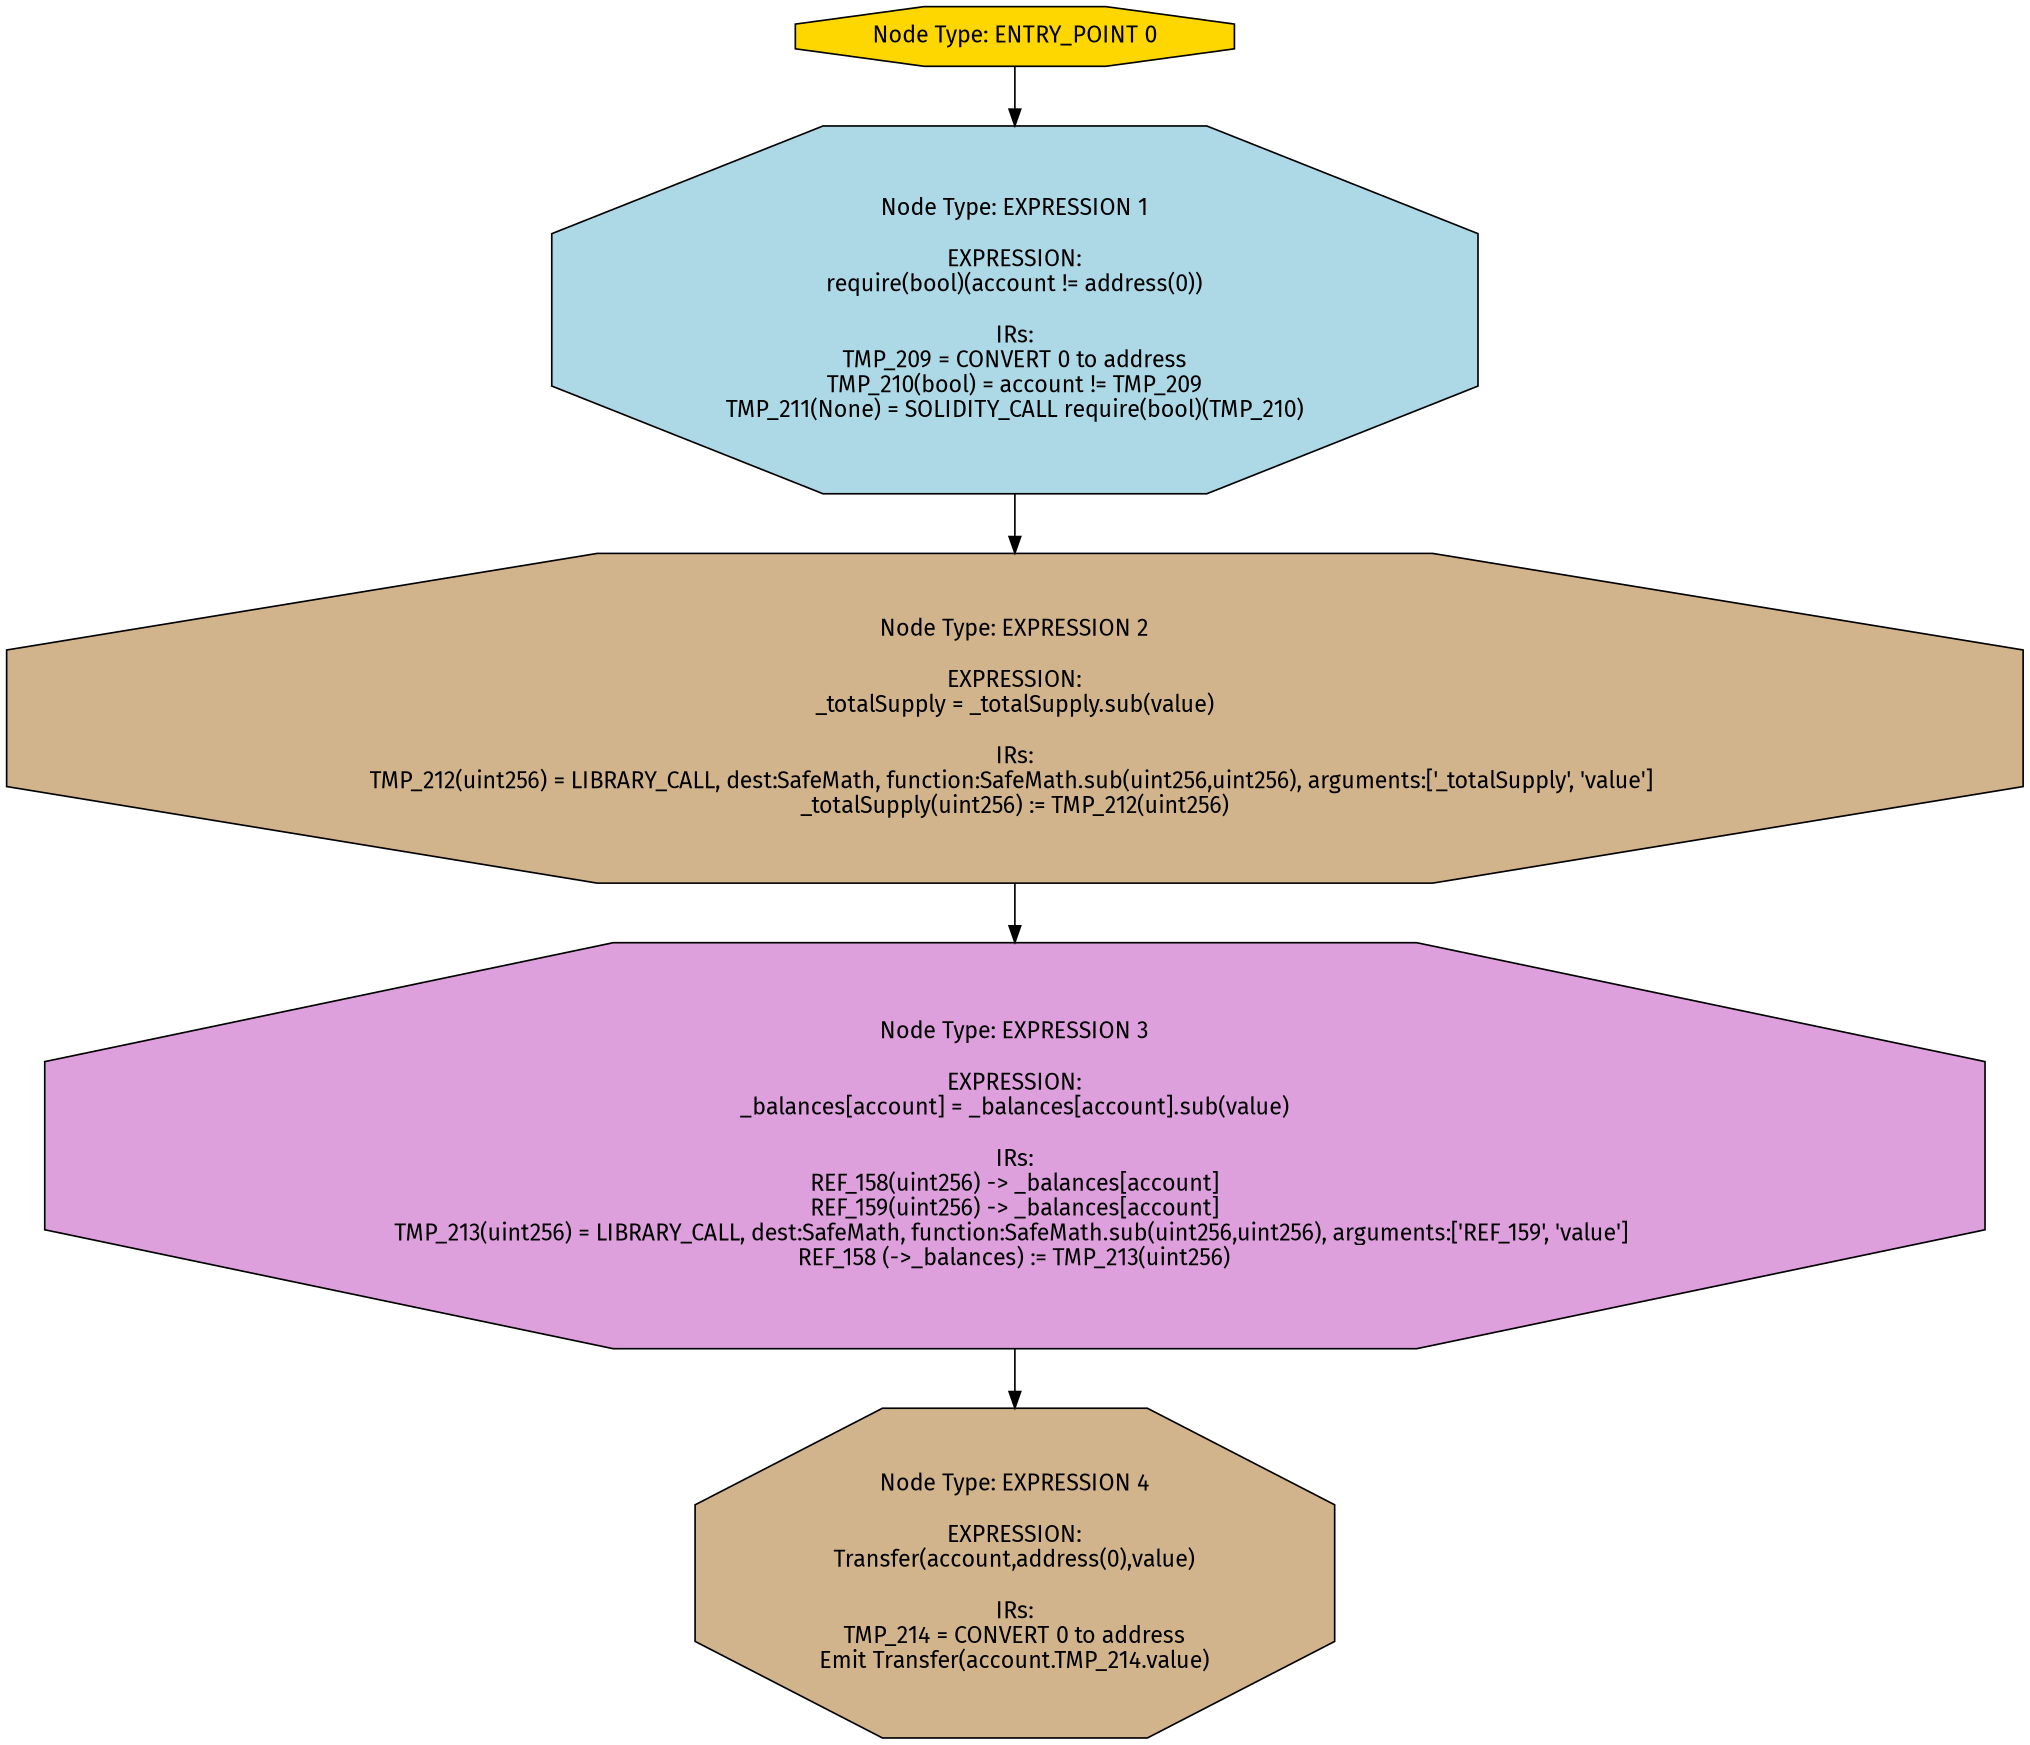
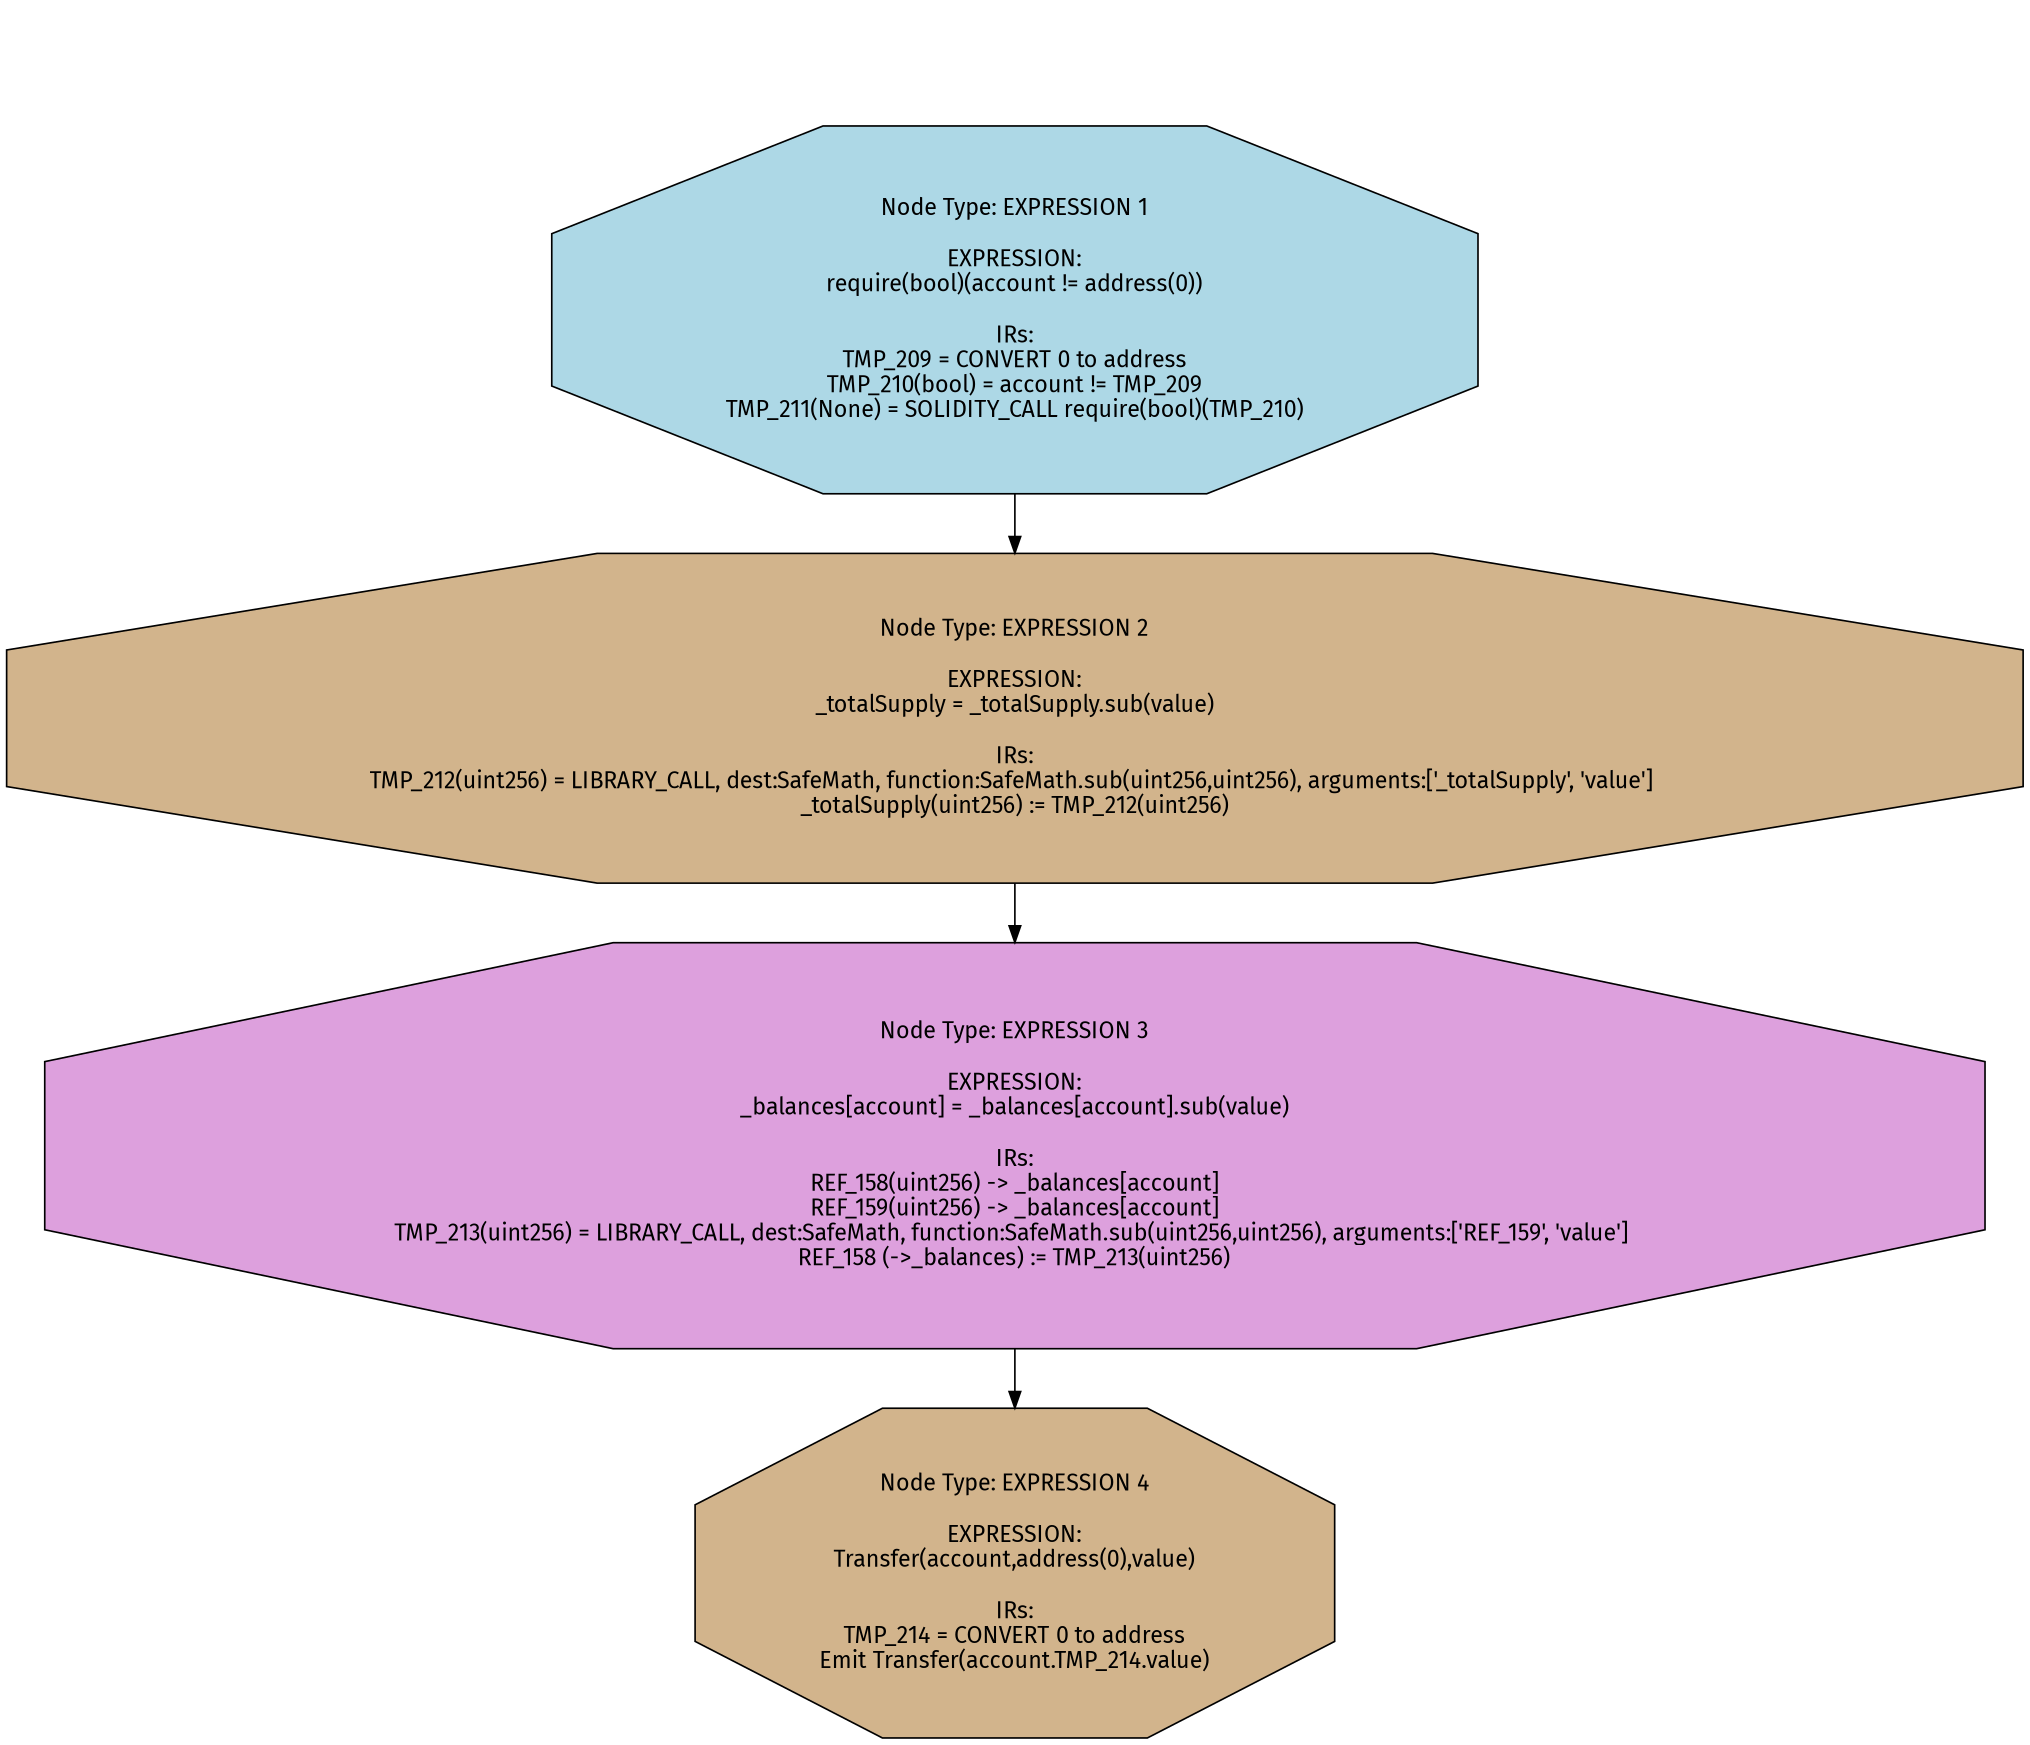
node "Node Type: ENTRY_POINT 0": removed
